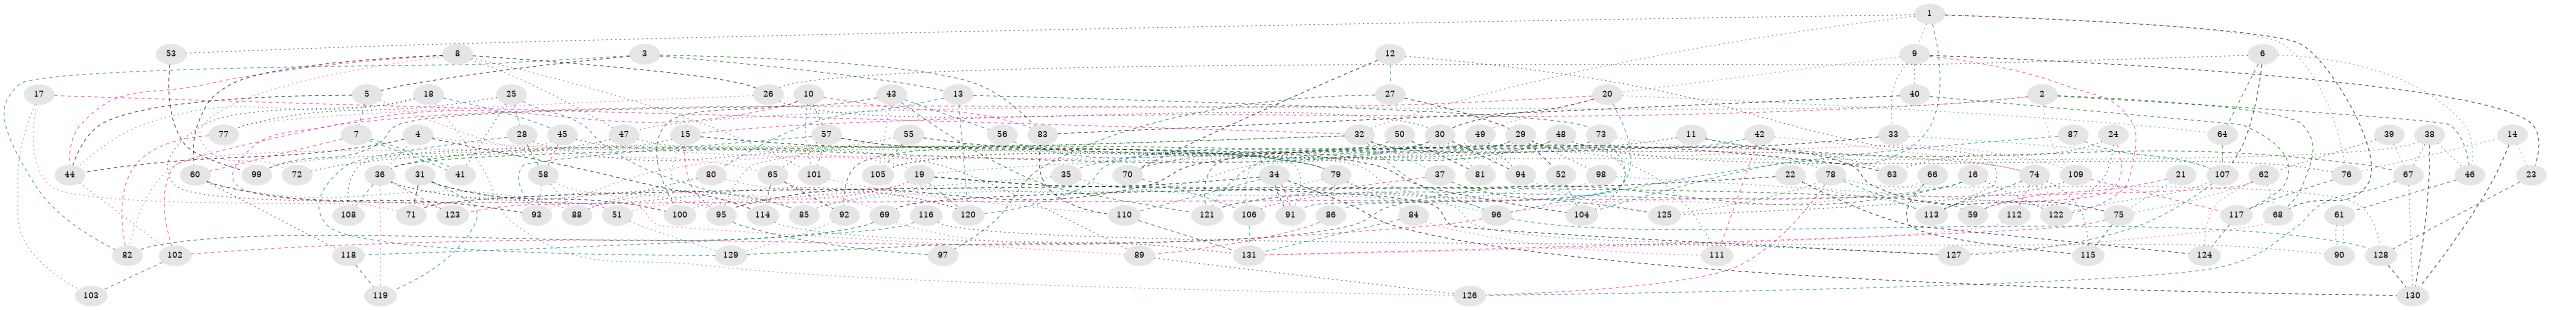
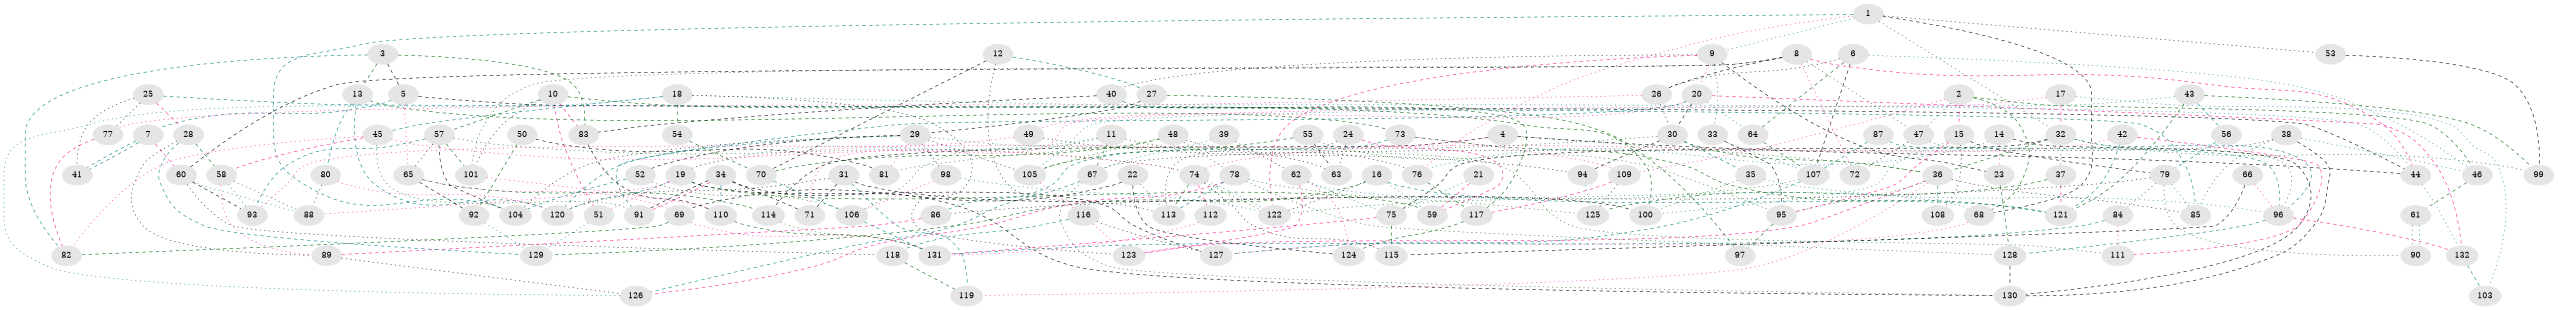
node "54": added
edge "116" -- "123": added
node "102": label "102" -> "132"
